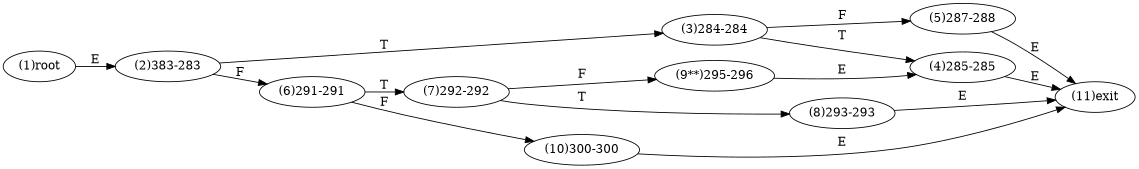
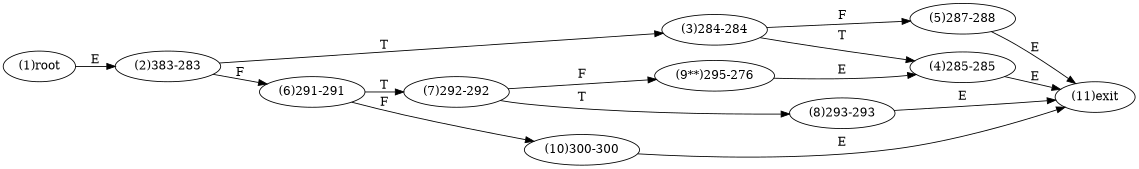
node "(9**)295-296": label "(9**)295-296" -> "(9**)295-276"
